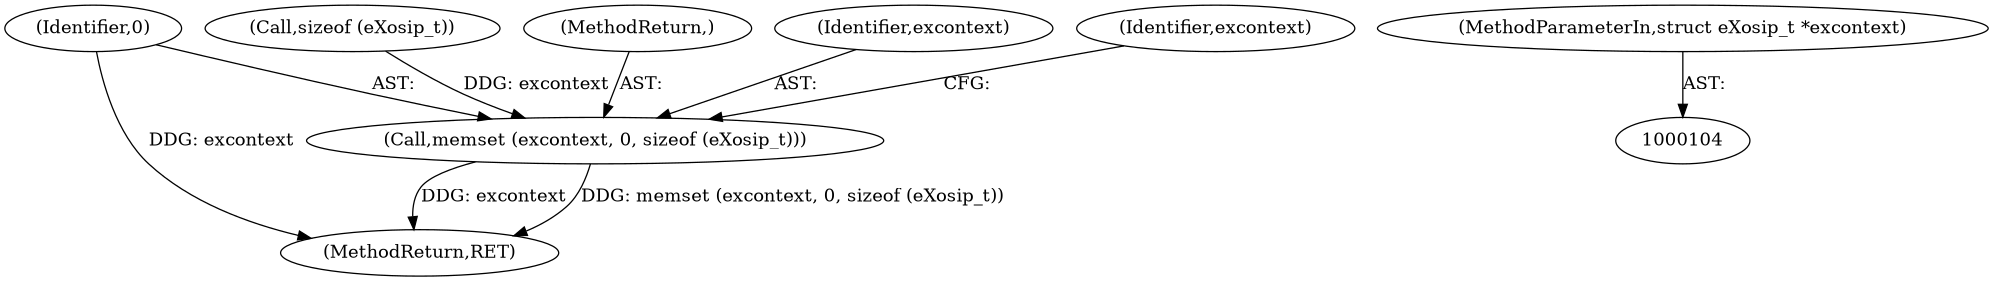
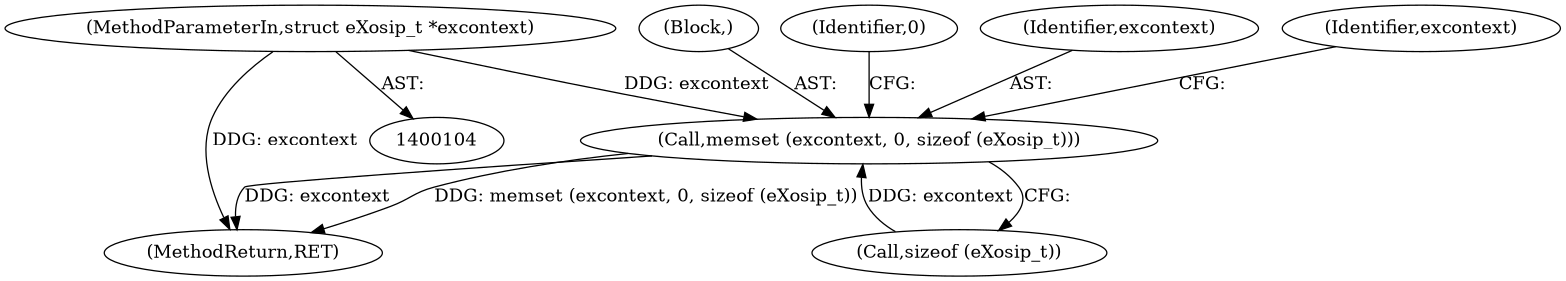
node "(MethodReturn,)": label "(MethodReturn,)" -> "(Block,)"
edge "(Identifier,0)" -> "(Call,memset (excontext, 0, sizeof (eXosip_t)))": label "AST: " -> "CFG: "
edge "(MethodParameterIn,struct eXosip_t *excontext)" -> "(Call,memset (excontext, 0, sizeof (eXosip_t)))": added, label "DDG: excontext"
node "1000104": label "1000104" -> "1400104"
edge "(Identifier,0)" -> "(MethodReturn,RET)": now "(MethodParameterIn,struct eXosip_t *excontext)" -> "(MethodReturn,RET)"
edge "(Call,memset (excontext, 0, sizeof (eXosip_t)))" -> "(Call,sizeof (eXosip_t))": added, label "CFG:"
